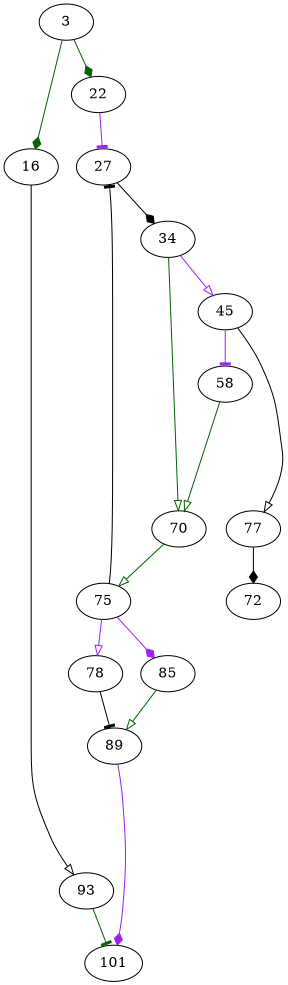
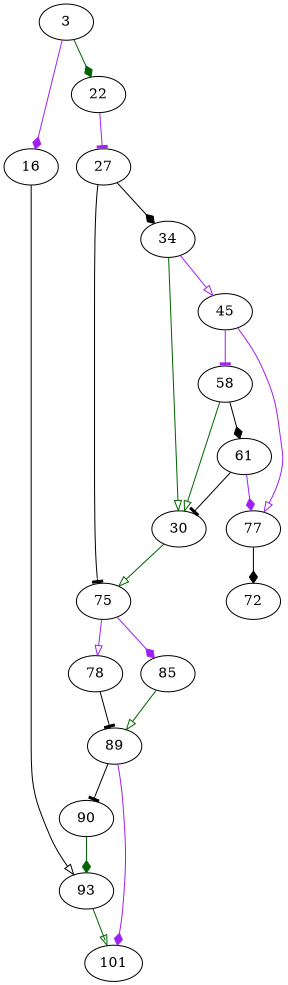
edge "3" -> "16": color darkgreen -> purple
edge "75" -> "27": reversed
edge "45" -> "77": color black -> purple
node "61": added
node "70": label "70" -> "30"
node "90": added
edge "93" -> "101": arrowhead tee -> onormal
